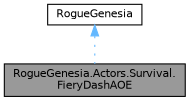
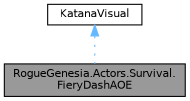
node "RogueGenesia": label "RogueGenesia" -> "KatanaVisual"
